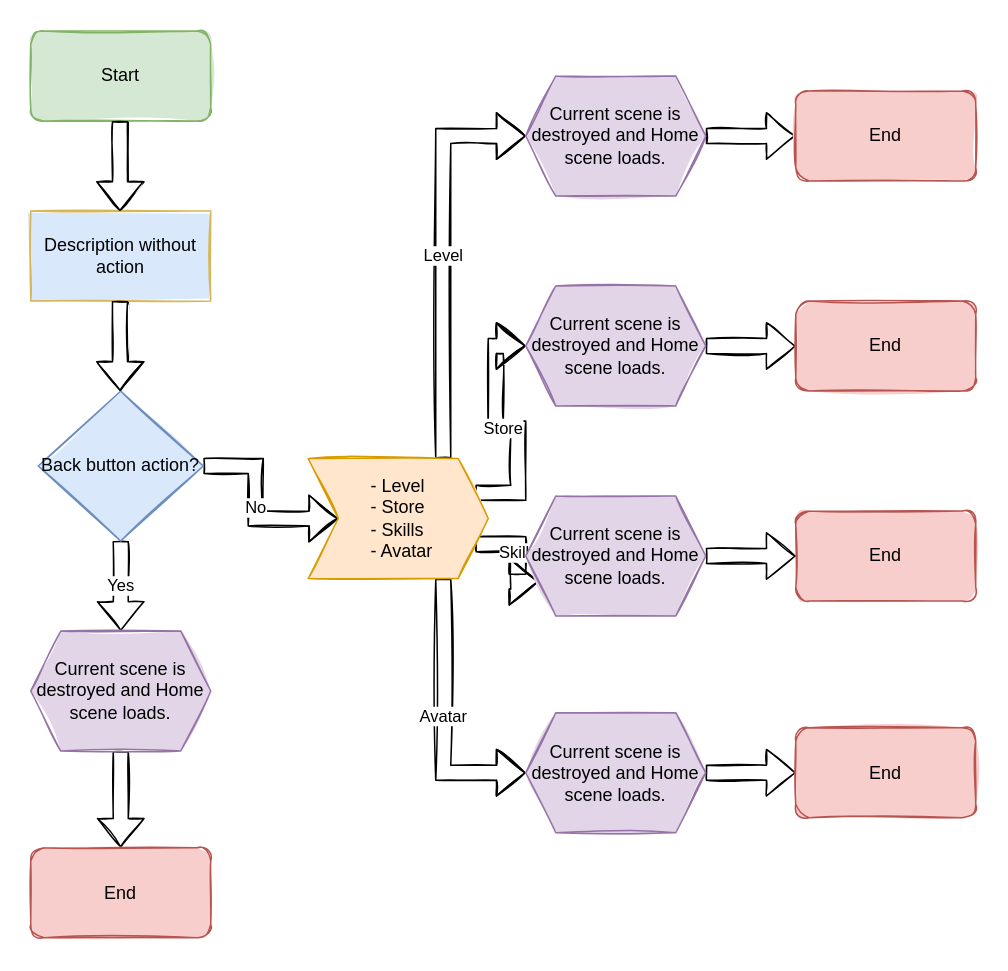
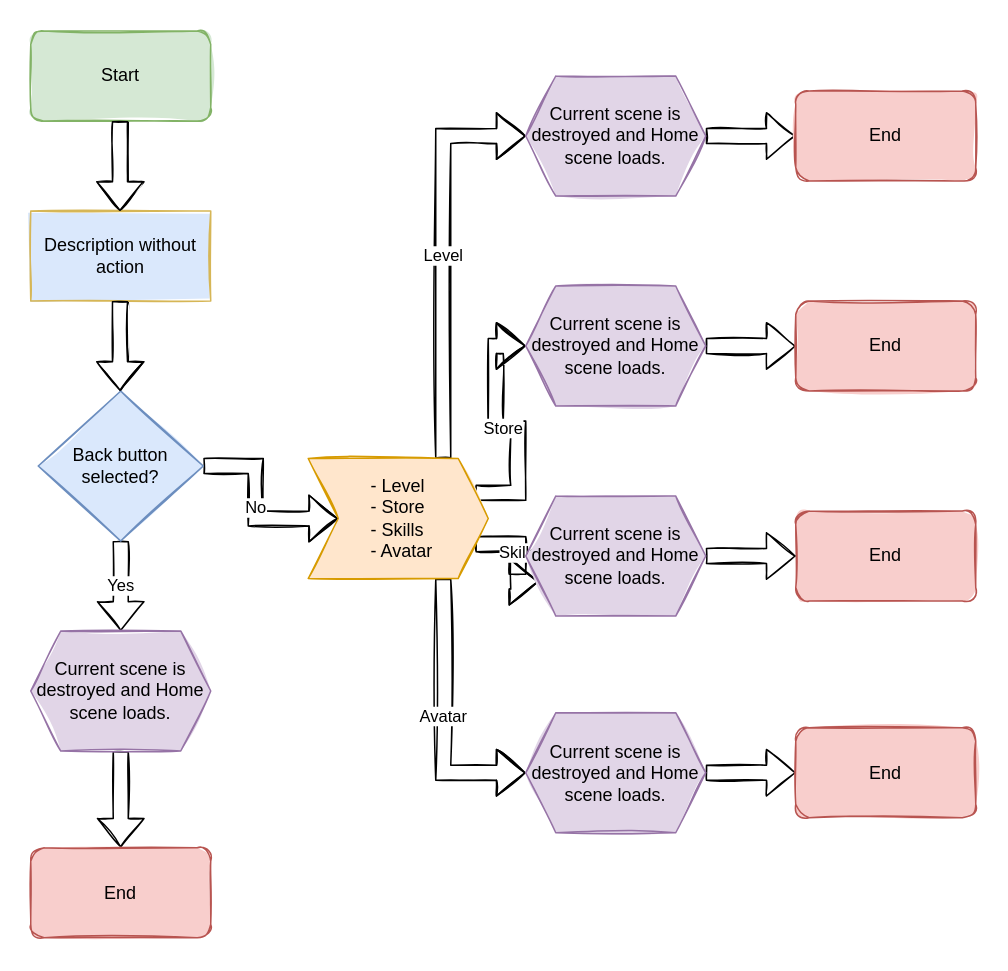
node "Back button action?": label "Back button action?" -> "Back button selected?"
